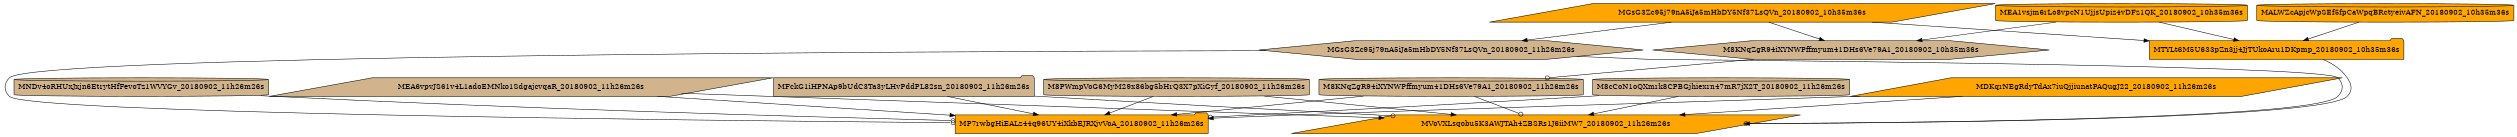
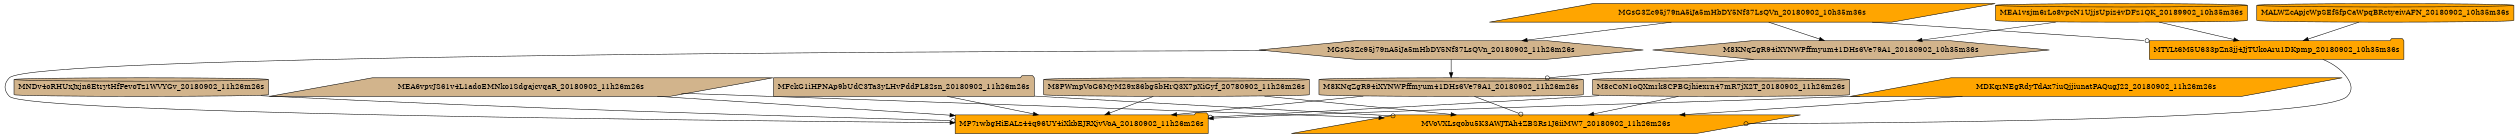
node "MEA1vsjm6rLo8vpcN1UjjsUpiz4vDFz1QK_20180902_10h35m36s": label "MEA1vsjm6rLo8vpcN1UjjsUpiz4vDFz1QK_20180902_10h35m36s" -> "MEA1vsjm6rLo8vpcN1UjjsUpiz4vDFz1QK_20189902_10h35m36s"
edge "MGsG3Zc95j79nA5iJa5mHbDY5Nf37LsQVn_20180902_10h35m36s" -> "MTYLt6M5U633pZn3jj4JjTUkoAru1DKpmp_20180902_10h35m36s": arrowhead normal -> odot
edge "MGsG3Zc95j79nA5iJa5mHbDY5Nf37LsQVn_20180902_11h26m26s" -> "MP7rwbgHiEALz44q96UY4iXkbEJRXjvVoA_20180902_11h26m26s": arrowhead odot -> normal
edge "MGsG3Zc95j79nA5iJa5mHbDY5Nf37LsQVn_20180902_11h26m26s" -> "MVoVXLsqobu5K3AWJTAh4ZBSRs1J6iiMW7_20180902_11h26m26s": now "MGsG3Zc95j79nA5iJa5mHbDY5Nf37LsQVn_20180902_11h26m26s" -> "M8KNqZgR94iXYNWPffmyum41DHs6Ve79A1_20180902_11h26m26s"
node "M8PWmpVoG6MyM29x86bg5bHrQ3X7pXiGyf_20180902_11h26m26s": label "M8PWmpVoG6MyM29x86bg5bHrQ3X7pXiGyf_20180902_11h26m26s" -> "M8PWmpVoG6MyM29x86bg5bHrQ3X7pXiGyf_20780902_11h26m26s"
